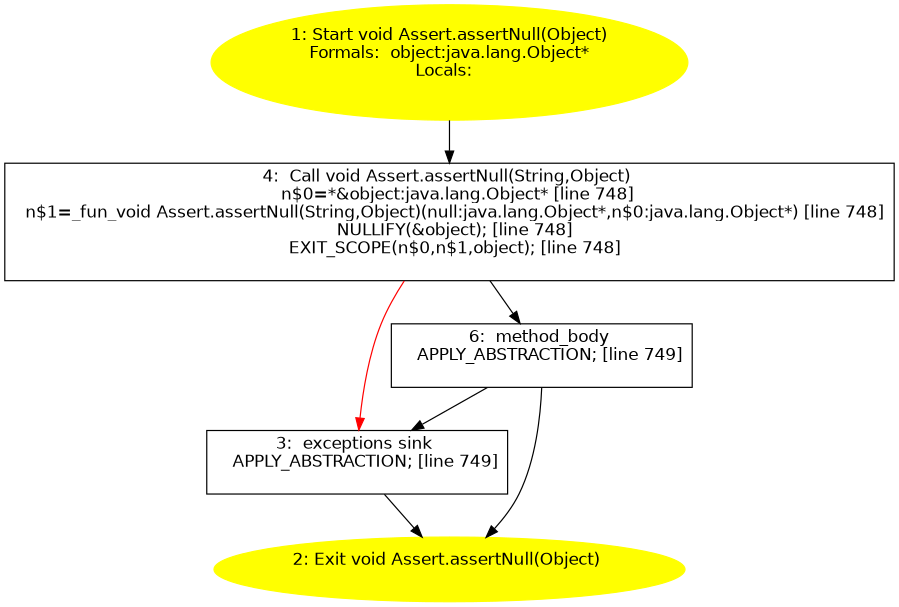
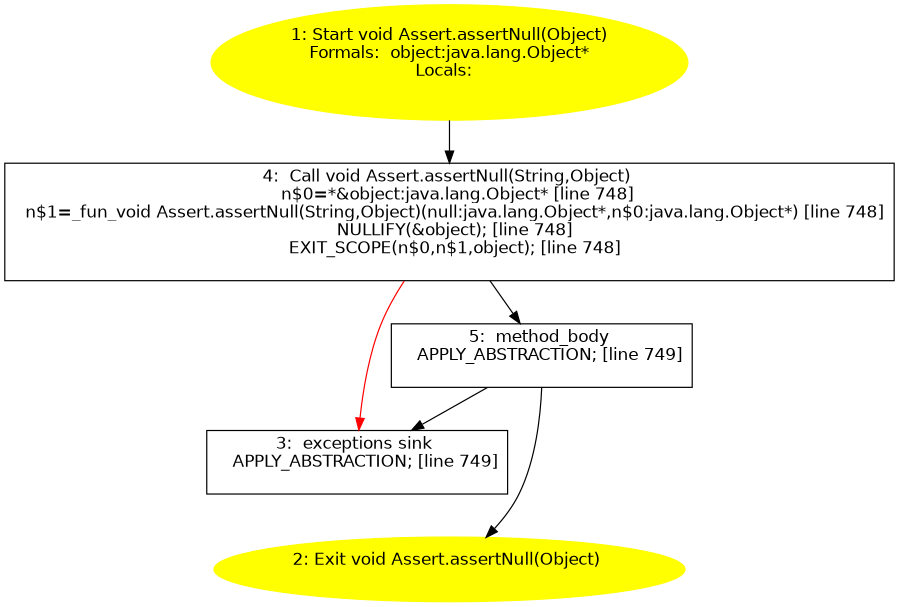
node "6:  method_body APPLY_ABSTRACTION; [line 749]": label "6:  method_body APPLY_ABSTRACTION; [line 749]" -> "5:  method_body APPLY_ABSTRACTION; [line 749]"
edge "3:  exceptions sink APPLY_ABSTRACTION; [line 749]" -> "2: Exit void Assert.assertNull(Object)": removed
